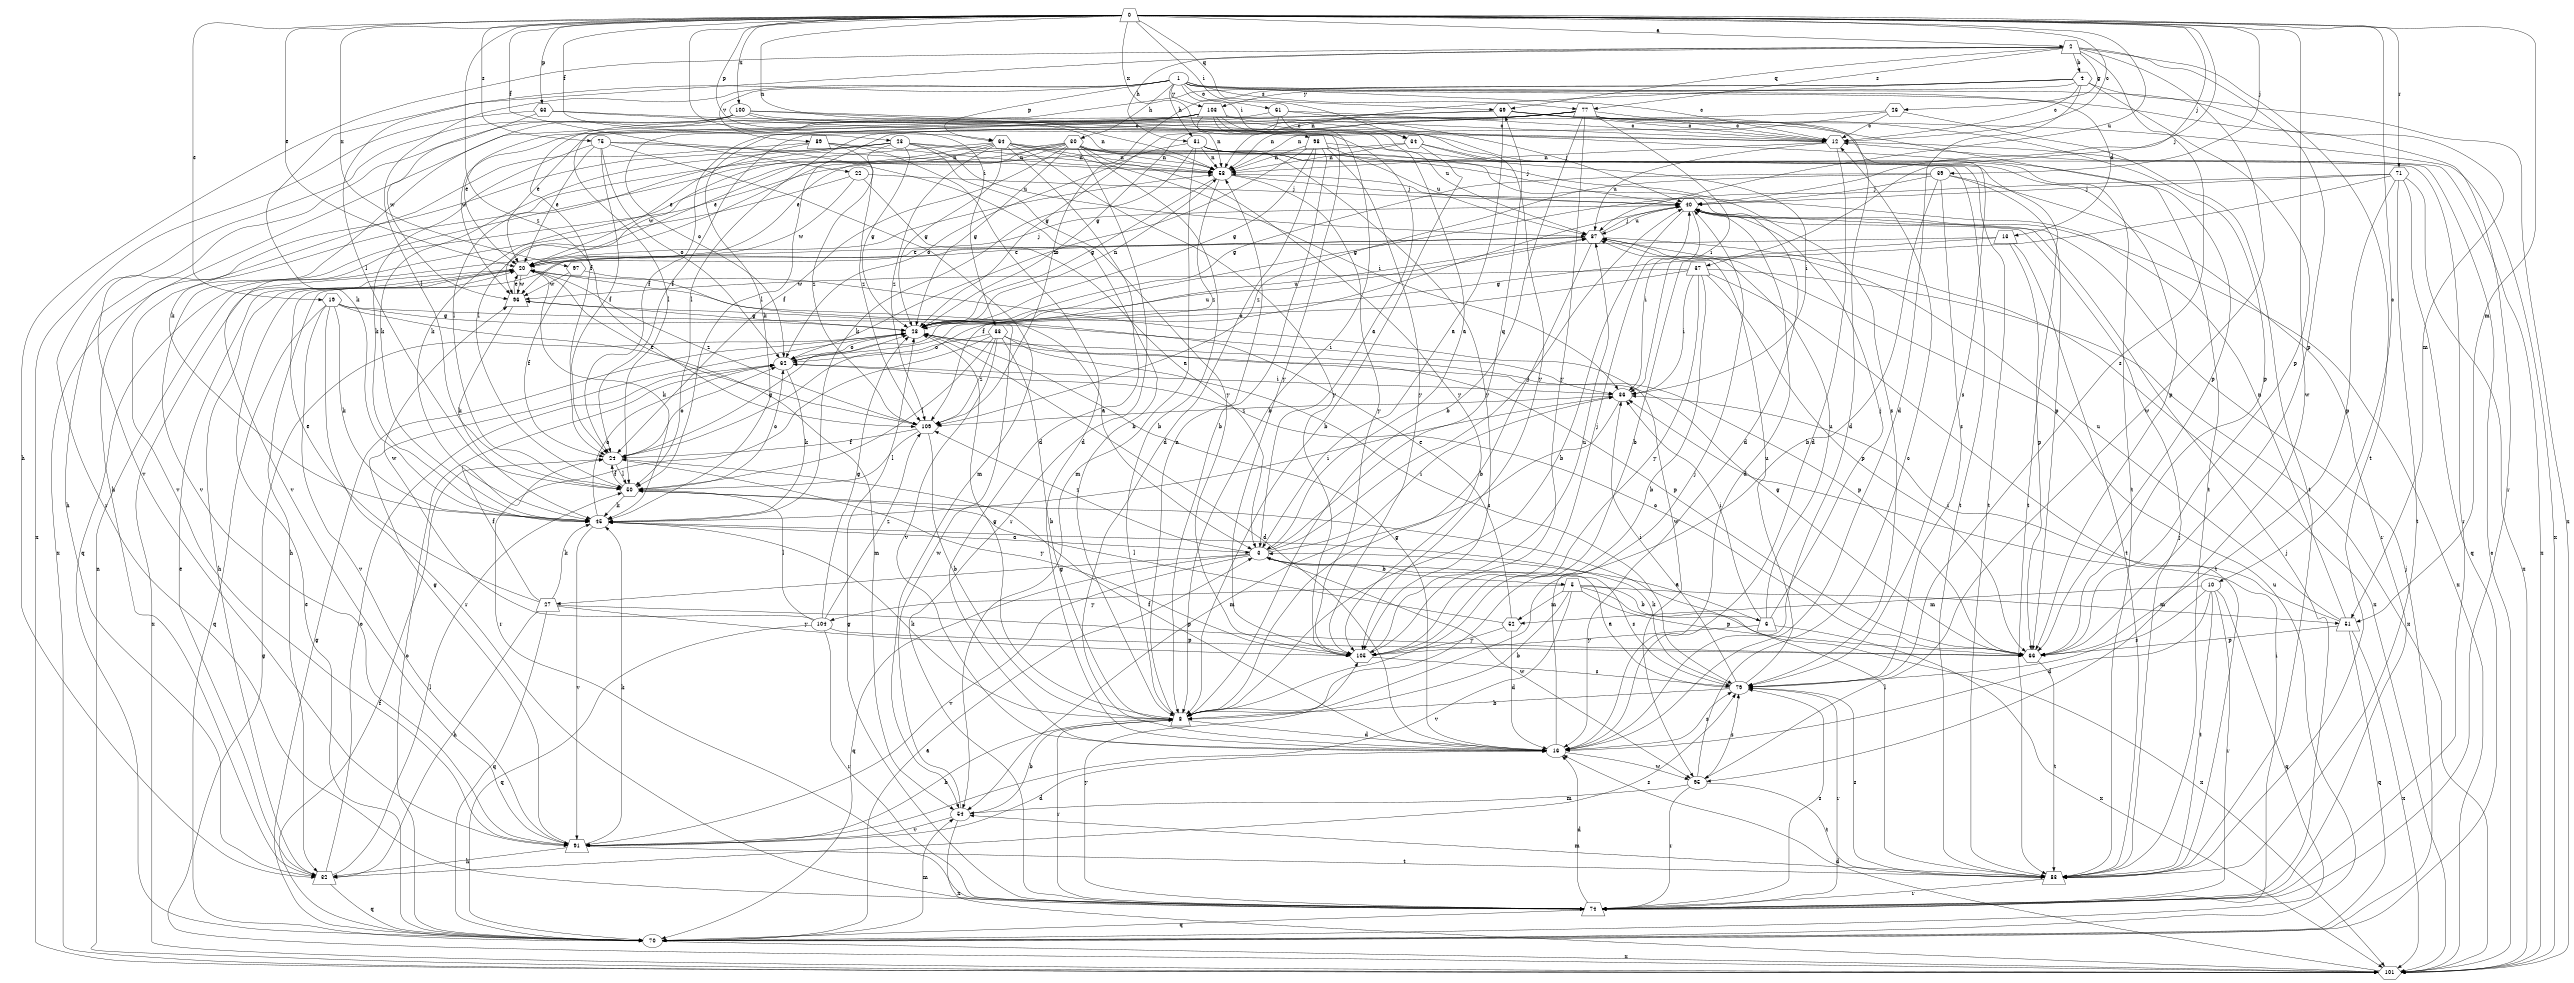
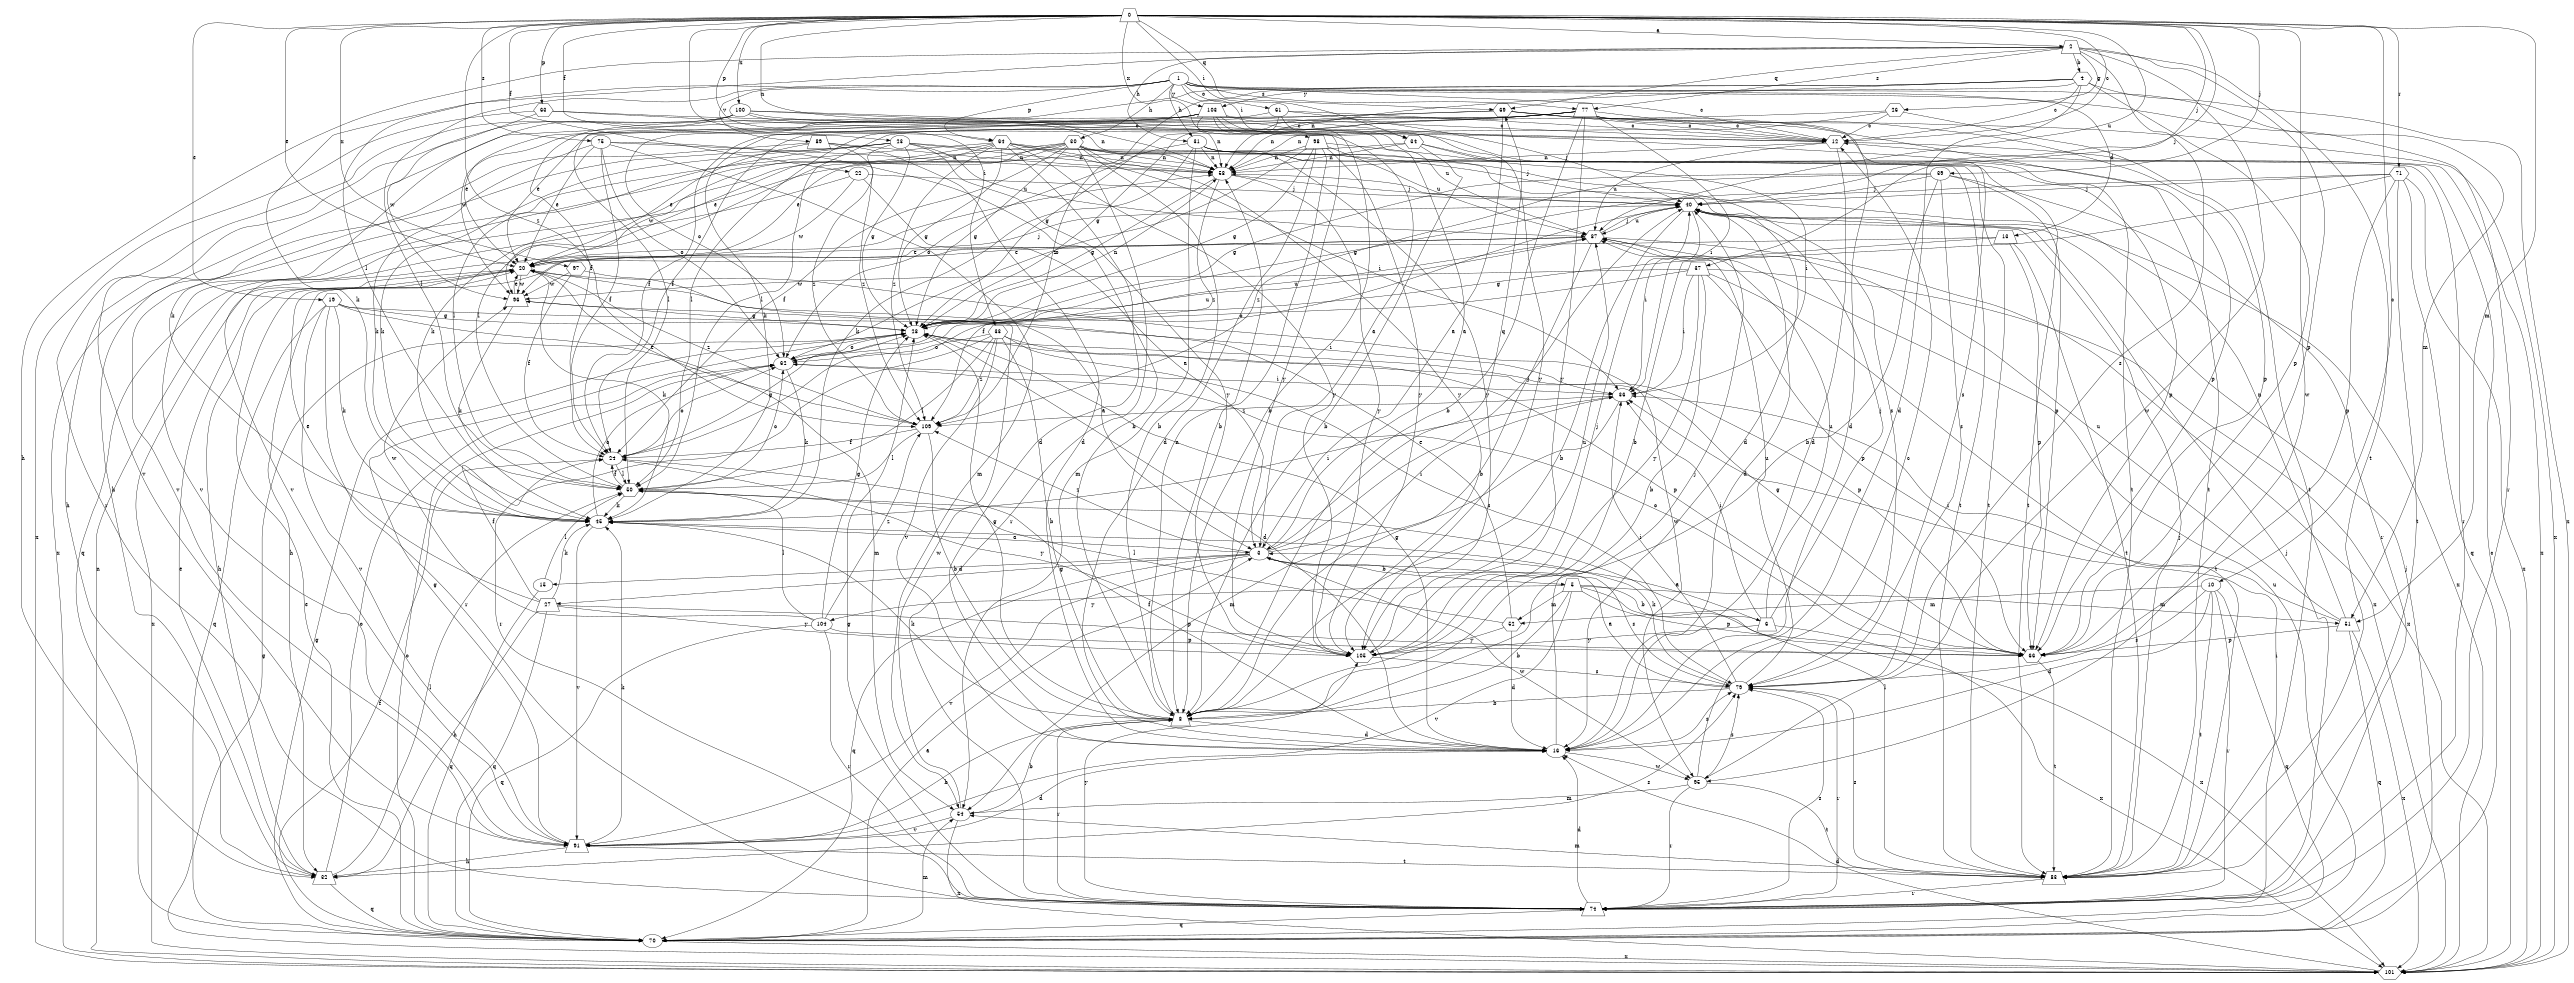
node "15": added
